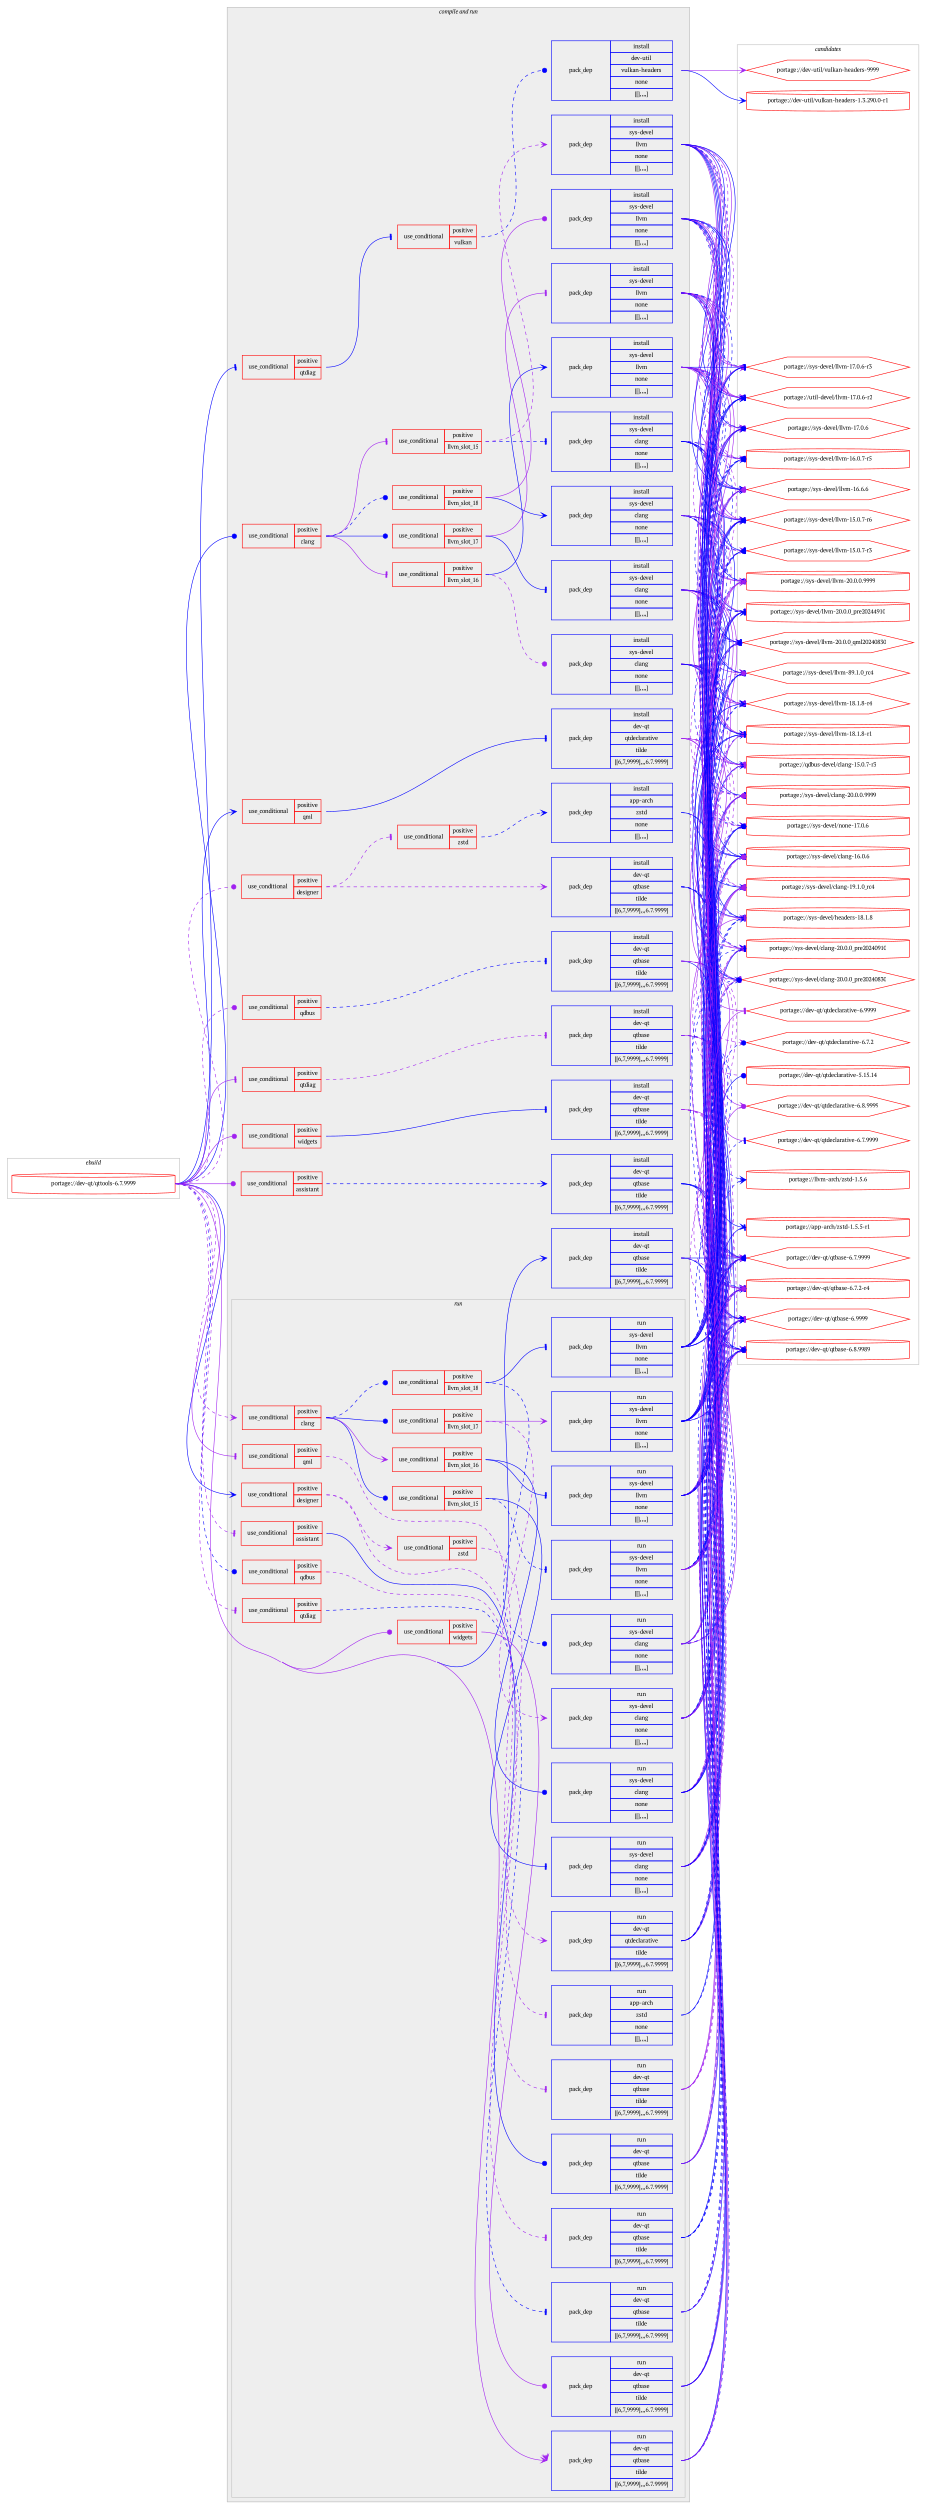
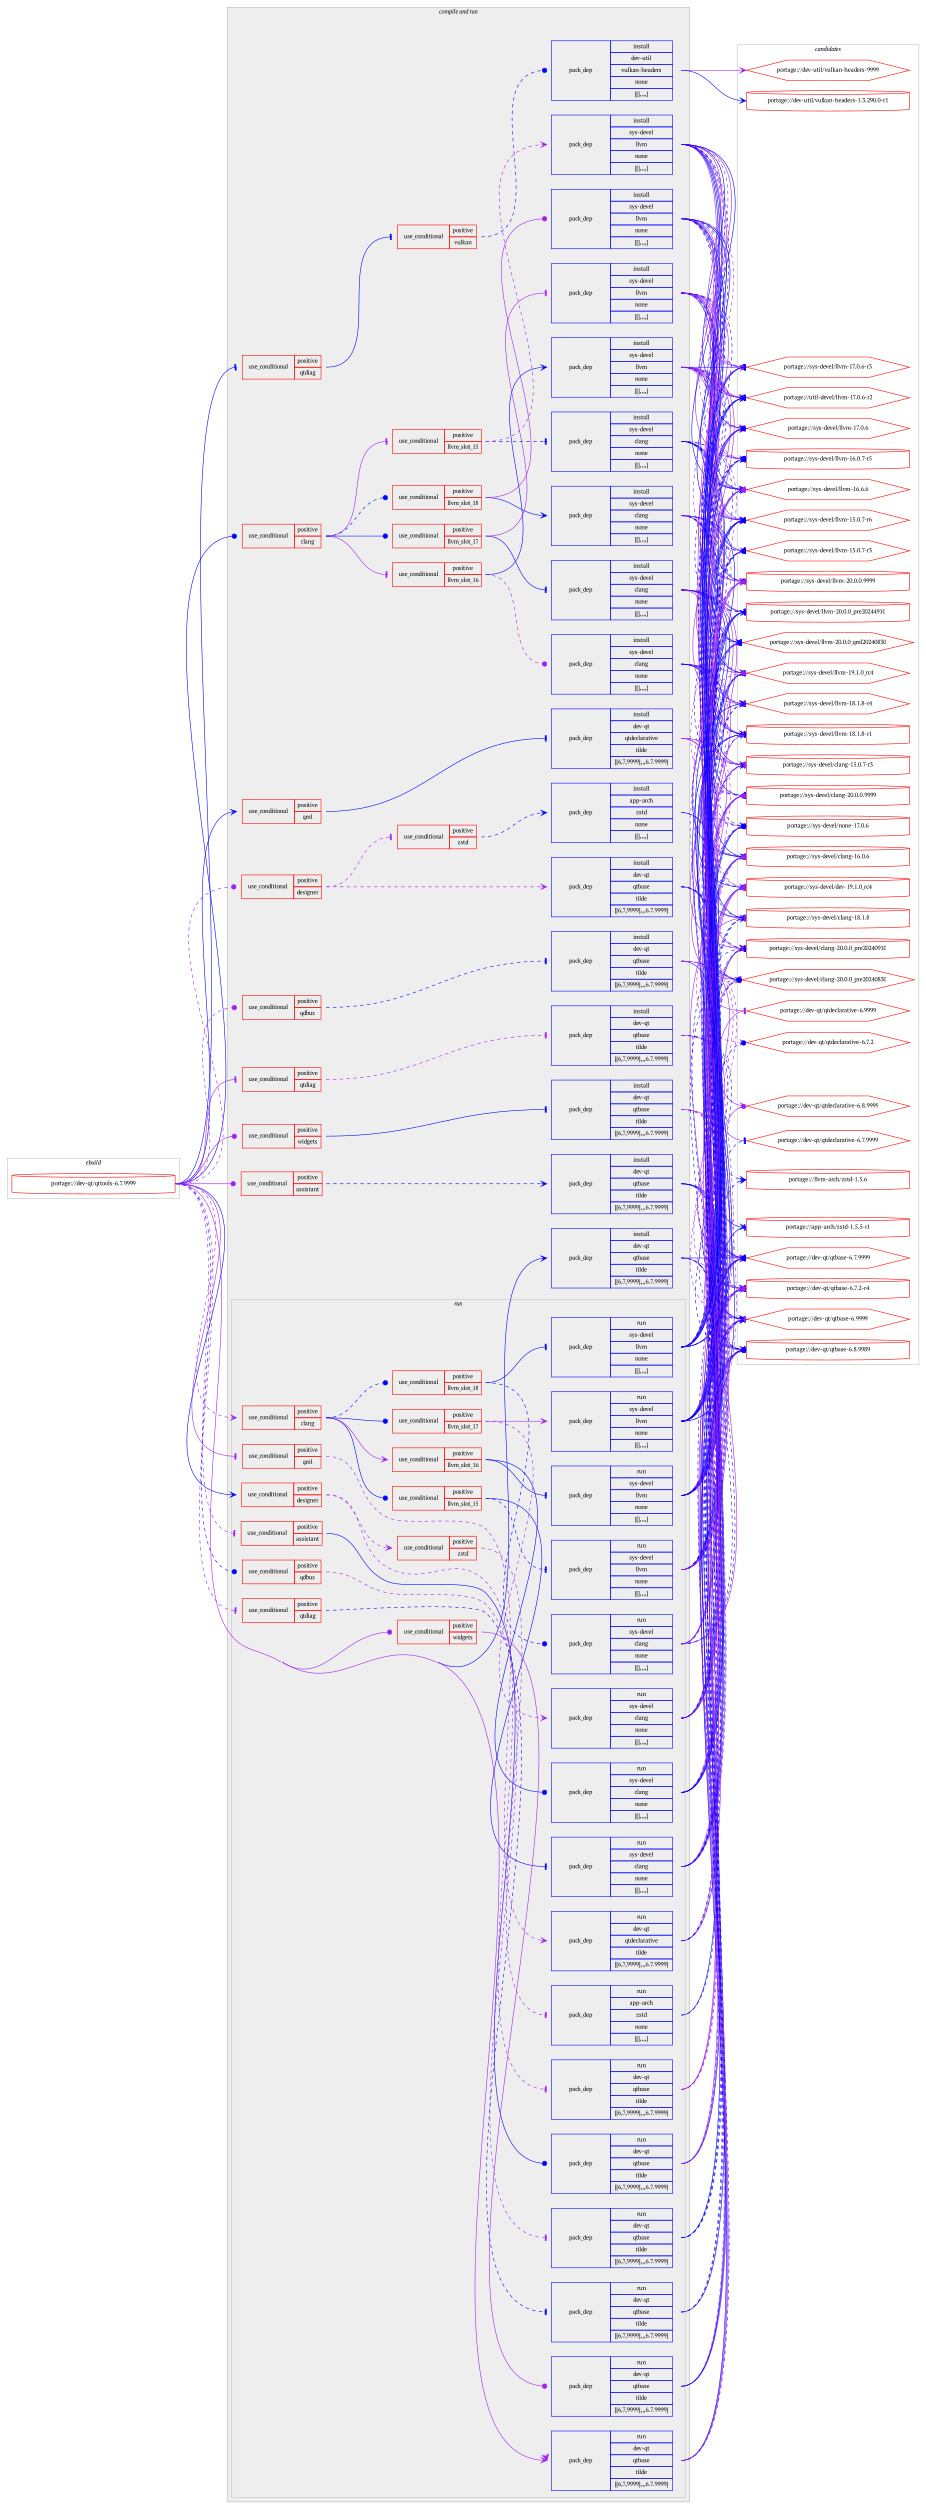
node "portage://sys-devel/llvm-89.1.0_rc4": label "portage://sys-devel/llvm-89.1.0_rc4" -> "portage://sys-devel/llvm-19.1.0_rc4"
node "portage://qdbus-devel/clang-15.0.7-r3": label "portage://qdbus-devel/clang-15.0.7-r3" -> "portage://sys-devel/clang-15.0.7-r3"
node "portage://sys-devel/clang-19.1.0_rc4": label "portage://sys-devel/clang-19.1.0_rc4" -> "portage://sys-devel/dev-19.1.0_rc4"
node "portage://sys-devel/headers-18.1.8": label "portage://sys-devel/headers-18.1.8" -> "portage://sys-devel/clang-18.1.8"
node "portage://dev-qt/qtdeclarative-5.15.14": removed
